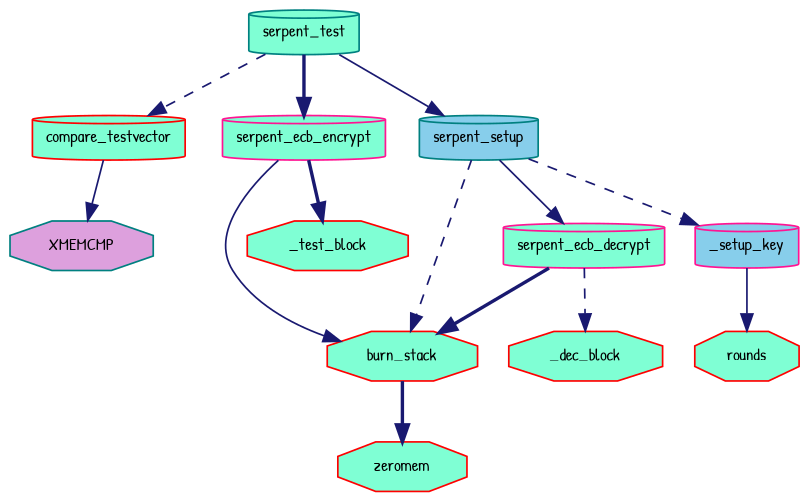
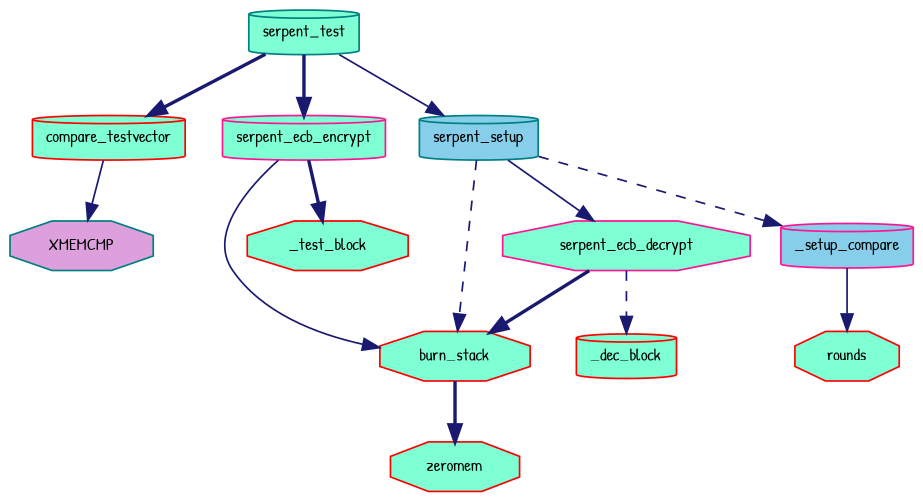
edge "serpent_test" -> "compare_testvector": style dashed -> bold
node "serpent_ecb_decrypt": shape cylinder -> octagon
node "_setup_key": label "_setup_key" -> "_setup_compare"
node "_dec_block": shape octagon -> cylinder
